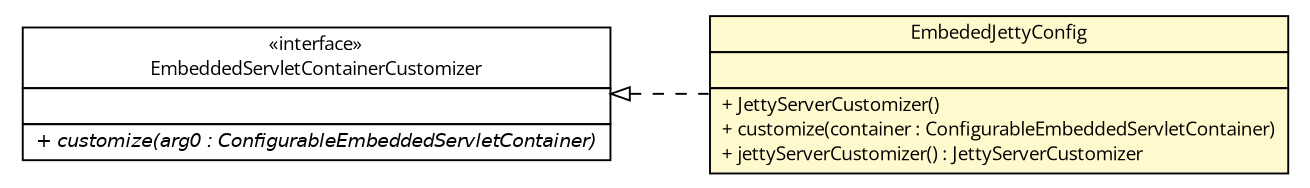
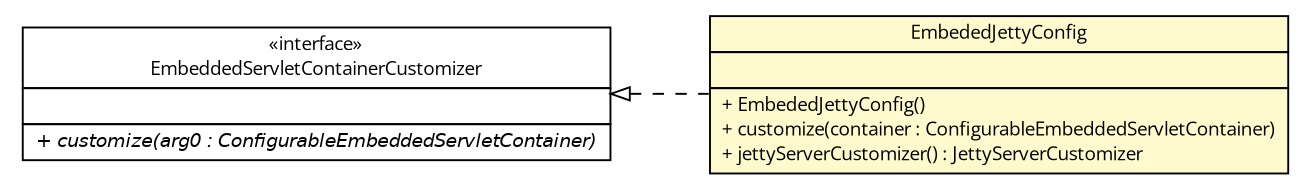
node "EmbededJettyConfig": text "+ JettyServerCustomizer()" -> "+ EmbededJettyConfig()"
